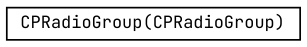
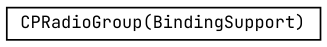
node "CPRadioGroup(CPRadioGroup)": label "CPRadioGroup(CPRadioGroup)" -> "CPRadioGroup(BindingSupport)"
